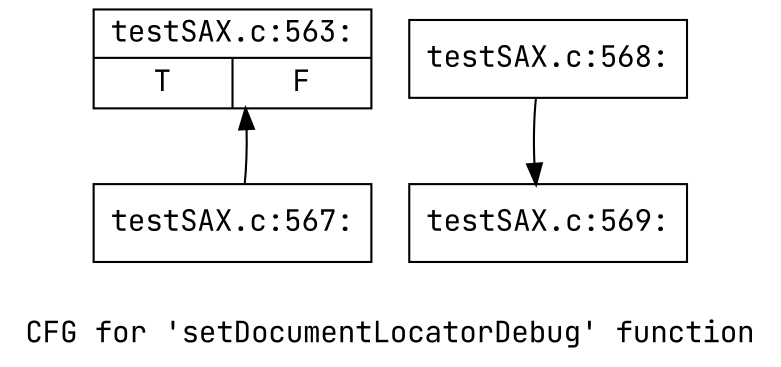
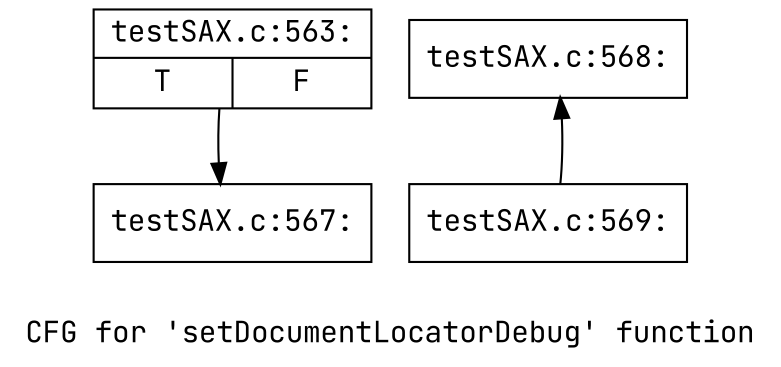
edge "testSAX.c:568:" -> "testSAX.c:569:": reversed
edge "testSAX.c:567:" -> "testSAX.c:563:": reversed
